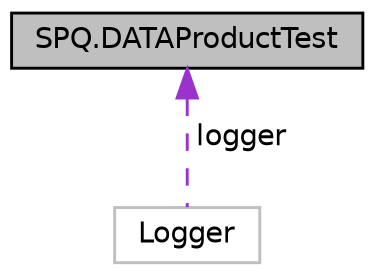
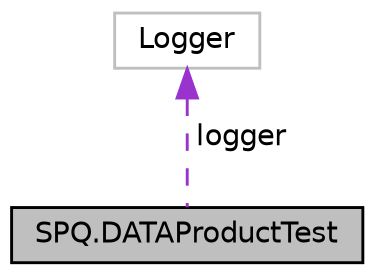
edge "Logger" -> "SPQ.DATAProductTest": reversed
